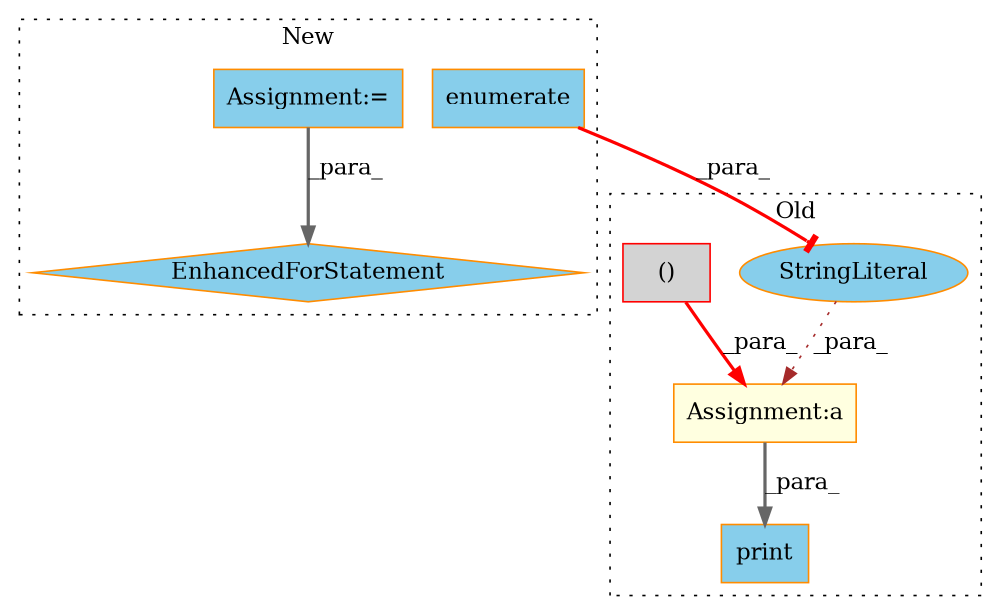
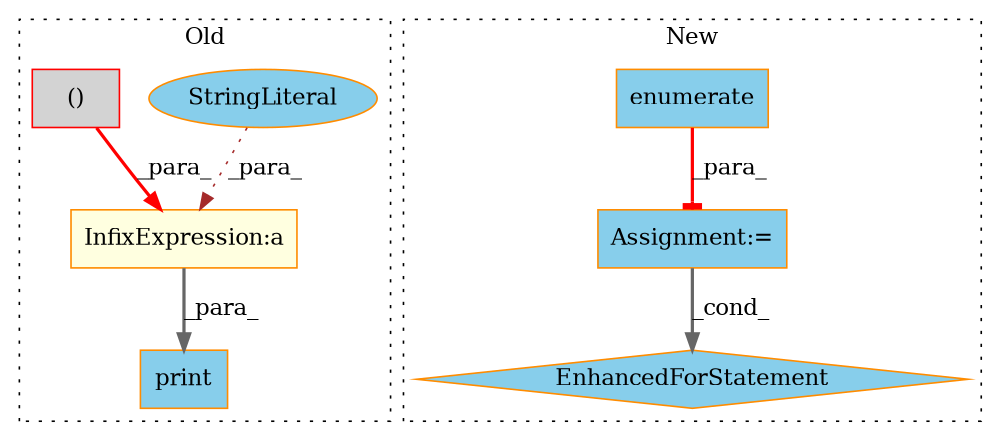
edge "Assignment:=" -> "EnhancedForStatement": label "_para_" -> "_cond_"
edge "enumerate" -> "StringLiteral": now "enumerate" -> "Assignment:="
node "Assignment:a": label "Assignment:a" -> "InfixExpression:a"
